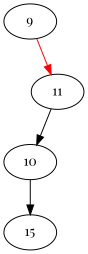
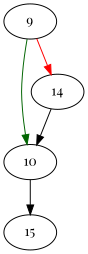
edge "9" -> "10": added
node "11": label "11" -> "14"
